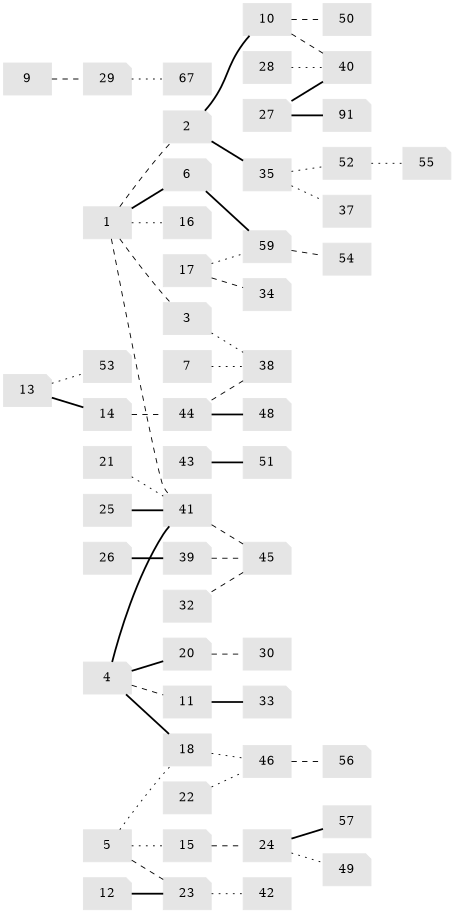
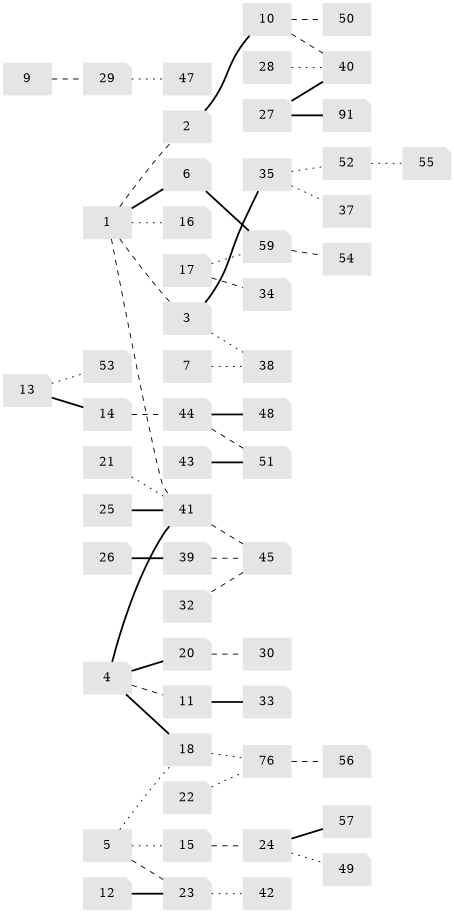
node "67": label "67" -> "47"
edge "2" -- "35": now "3" -- "35"
edge "38" -- "44": now "51" -- "44"
node "46": label "46" -> "76"
